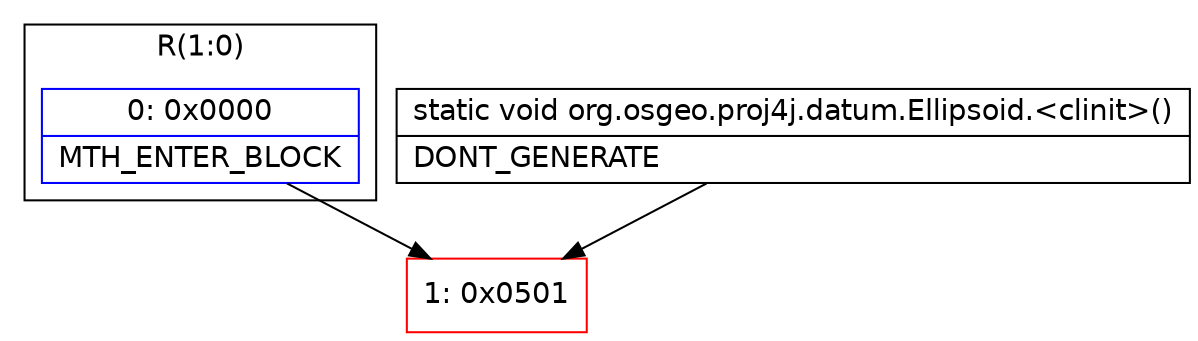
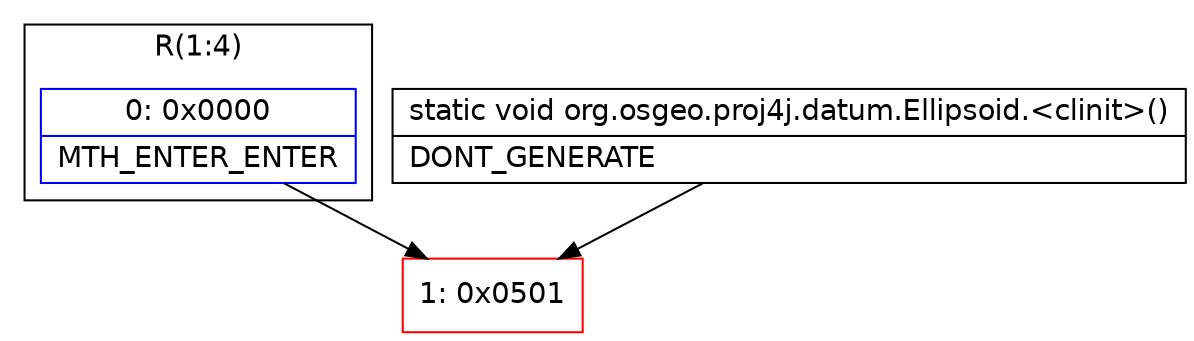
cluster "R(1:0)": label "R(1:0)" -> "R(1:4)"
node "0: 0x0000": text "MTH_ENTER_BLOCK" -> "MTH_ENTER_ENTER"
